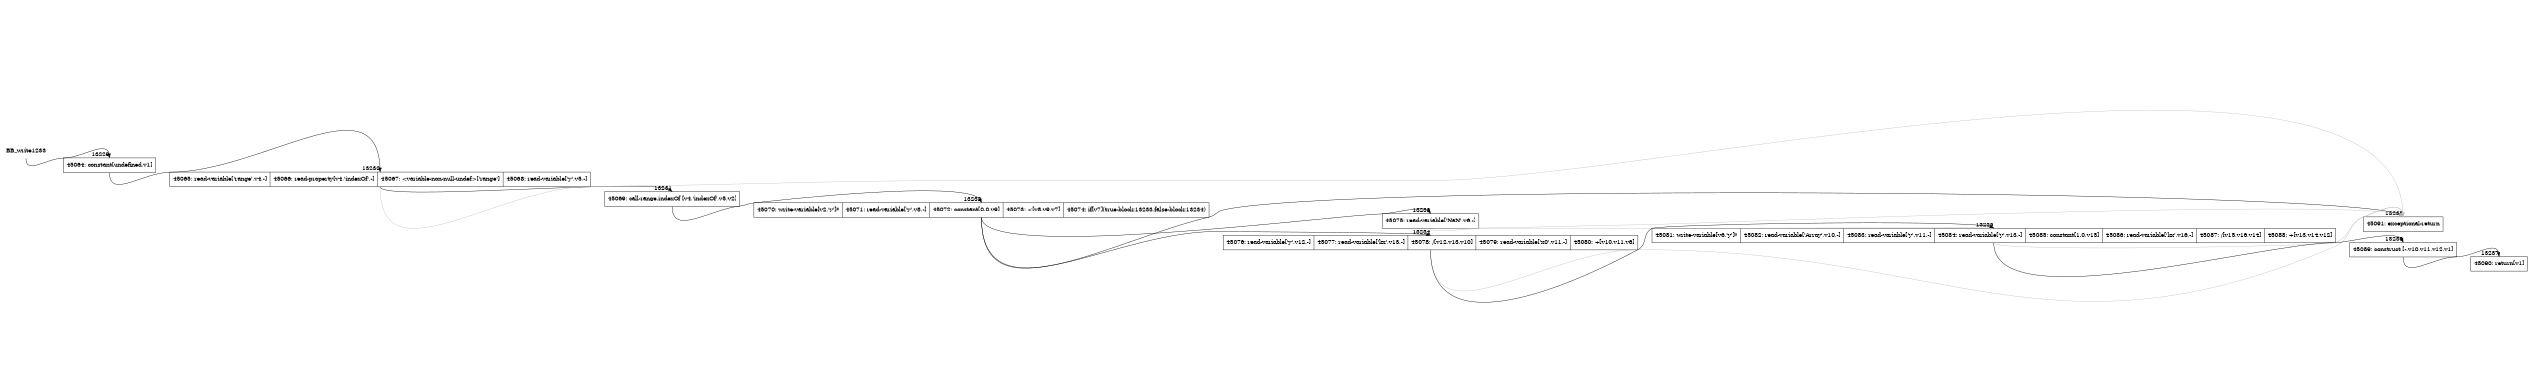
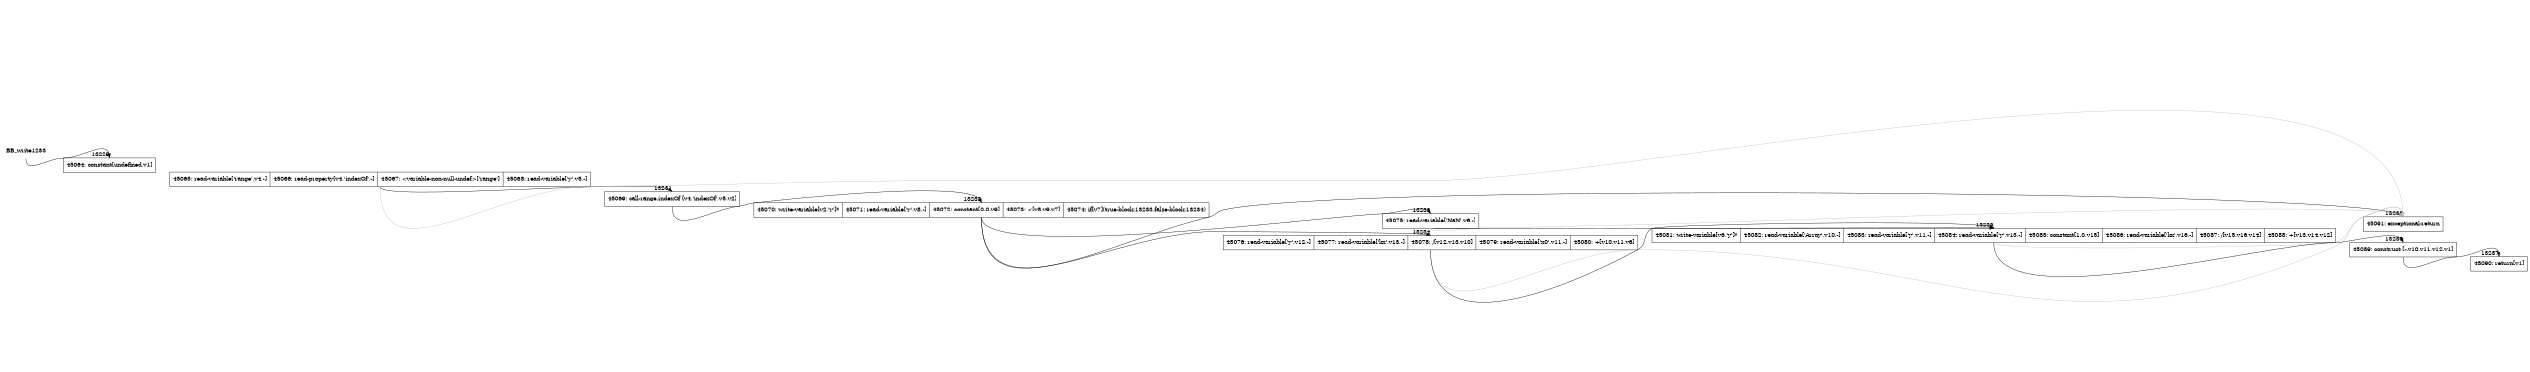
edge "45064: constant[undefined,v1]" -> "45065: read-variable['range',v4,-]": removed
edge "45075: read-variable['NaN',v6,-]" -> "45081: write-variable[v6,'y']*": color gray -> black
